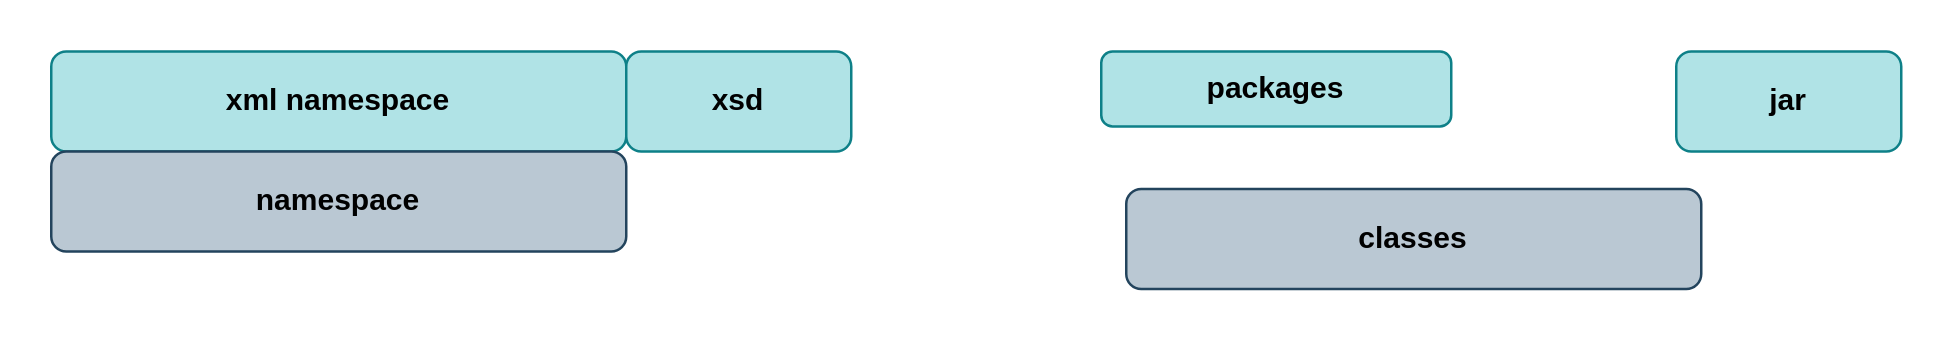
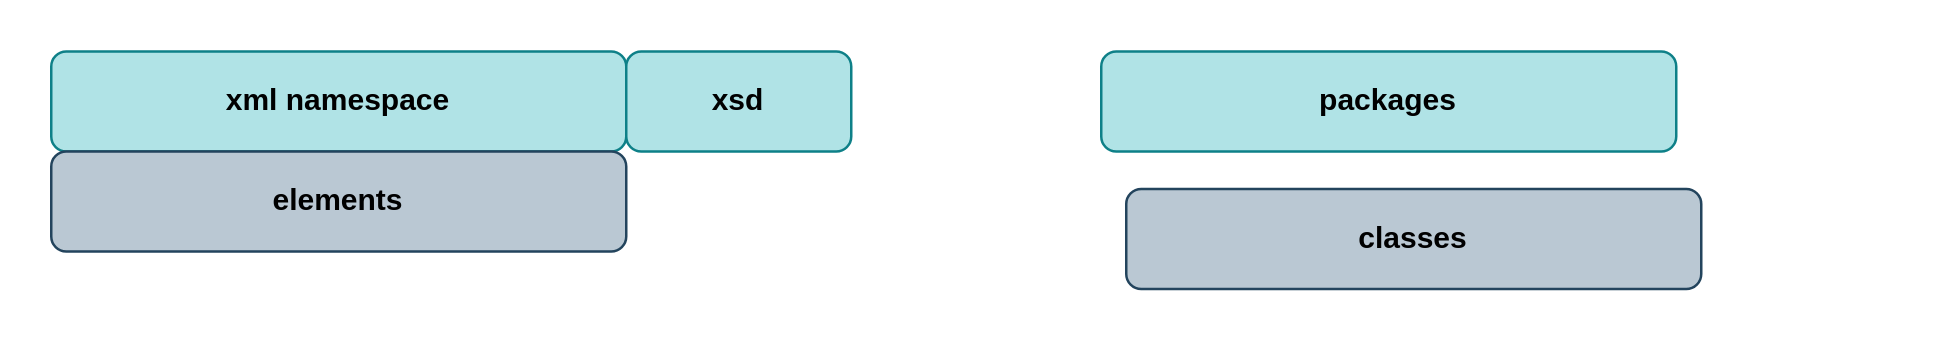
node "packages": size 350x75 -> 575x100
node "jar": removed
node "namespace": label "namespace" -> "elements"
